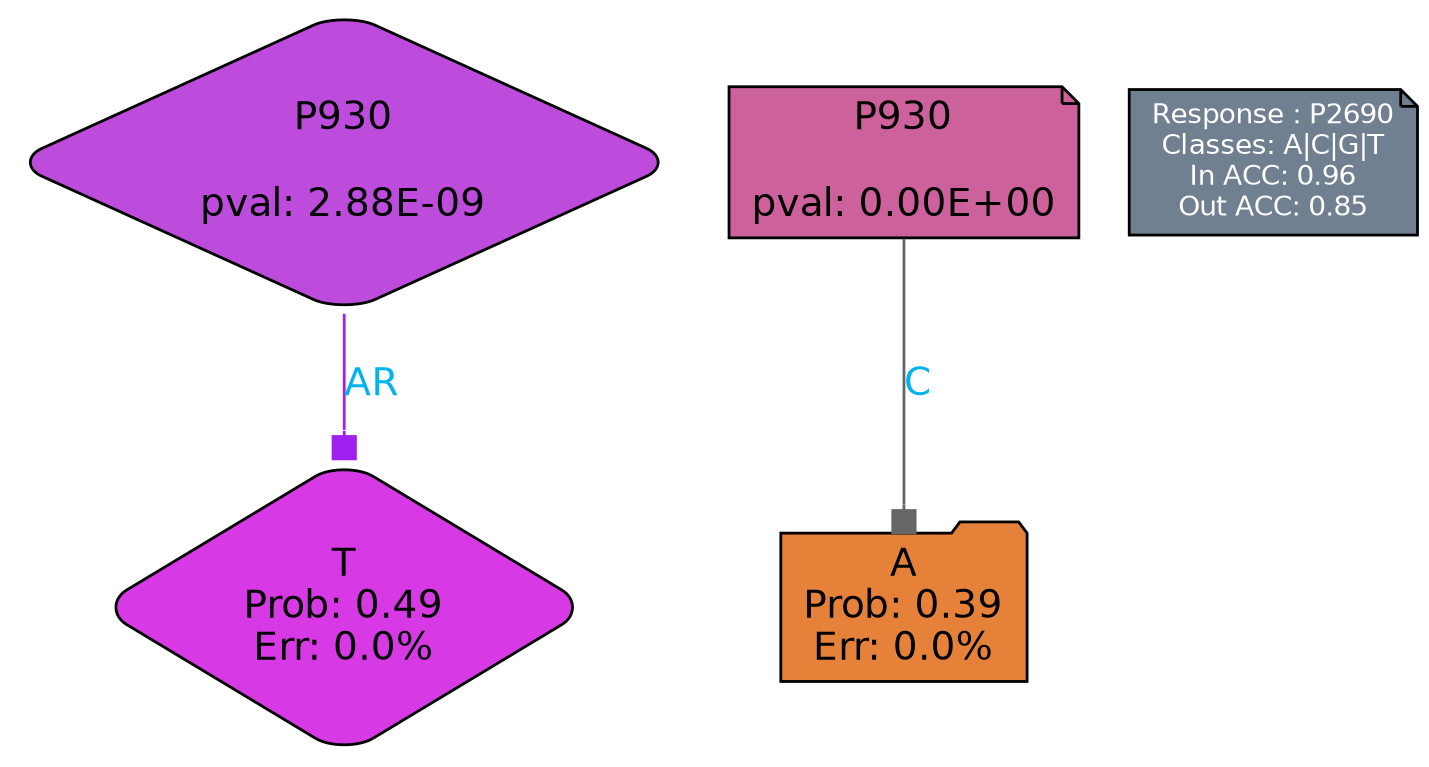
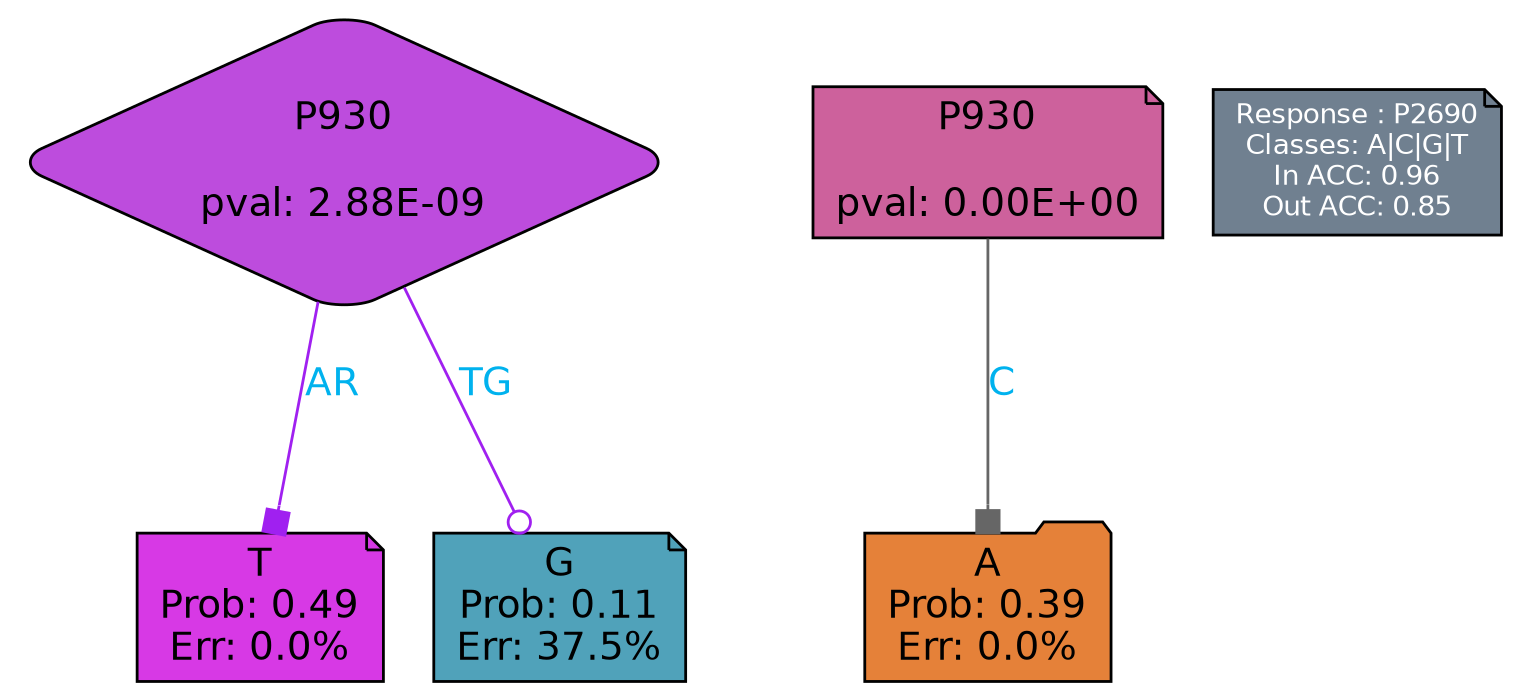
node "T Prob: 0.49 Err: 0.0%": shape diamond -> note
node "G Prob: 0.11 Err: 37.5%": added
